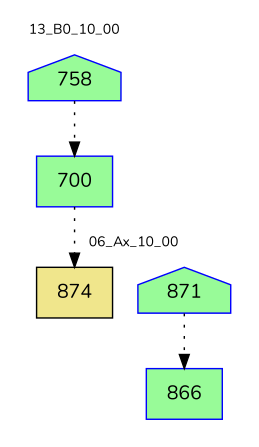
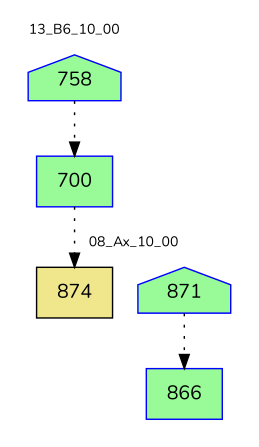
cluster "13_B0_10_00": label "13_B0_10_00" -> "13_B6_10_00"
cluster "06_Ax_10_00": label "06_Ax_10_00" -> "08_Ax_10_00"
